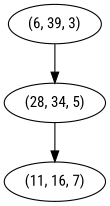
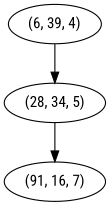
node "(6, 39, 3)": label "(6, 39, 3)" -> "(6, 39, 4)"
node "(11, 16, 7)": label "(11, 16, 7)" -> "(91, 16, 7)"
